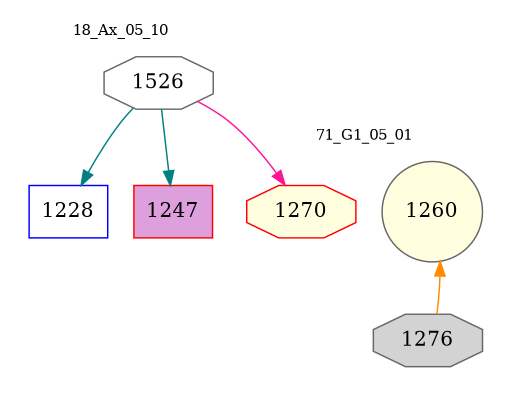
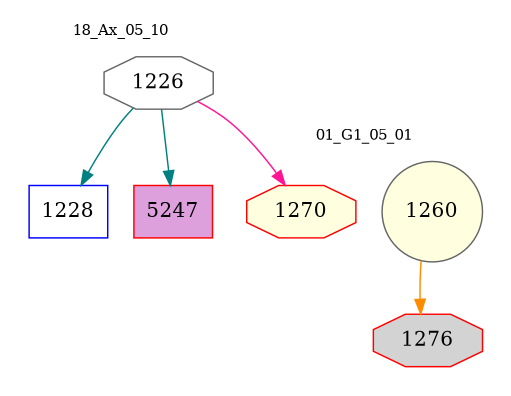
node "1526": label "1526" -> "1226"
cluster "71_G1_05_01": label "71_G1_05_01" -> "01_G1_05_01"
node "1247": label "1247" -> "5247"
edge "1276" -> "1260": reversed
node "1276": color gray40 -> red
